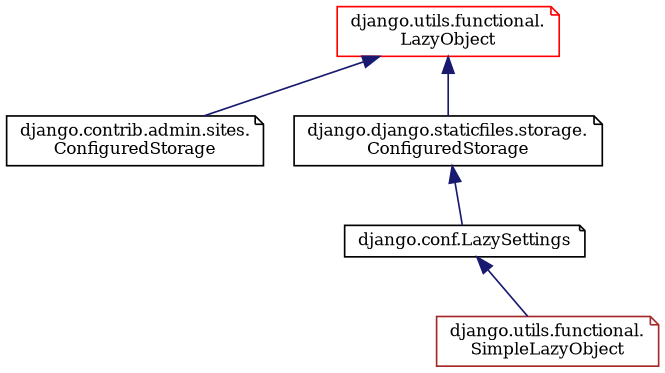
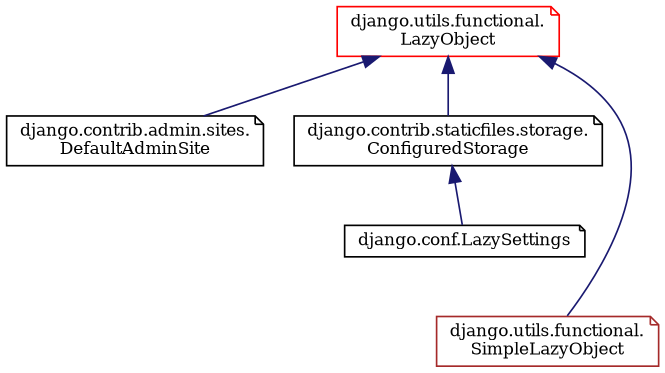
node "django.contrib.admin.sites. ConfiguredStorage": label "django.contrib.admin.sites. ConfiguredStorage" -> "django.contrib.admin.sites. DefaultAdminSite"
node "django.django.staticfiles.storage. ConfiguredStorage": label "django.django.staticfiles.storage. ConfiguredStorage" -> "django.contrib.staticfiles.storage. ConfiguredStorage"
edge "django.utils.functional. SimpleLazyObject" -> "django.conf.LazySettings": now "django.utils.functional. SimpleLazyObject" -> "django.utils.functional. LazyObject"
